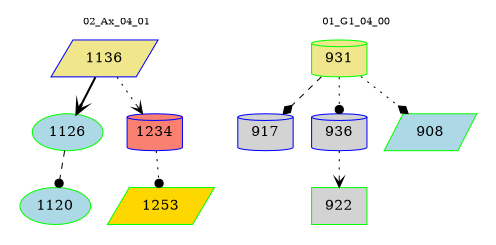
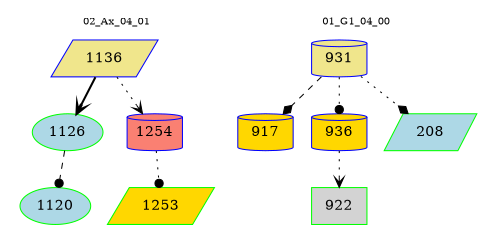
node "931": color green -> blue
node "1234": label "1234" -> "1254"
node "917": fillcolor lightgrey -> gold
node "936": fillcolor lightgrey -> gold
node "908": label "908" -> "208"
